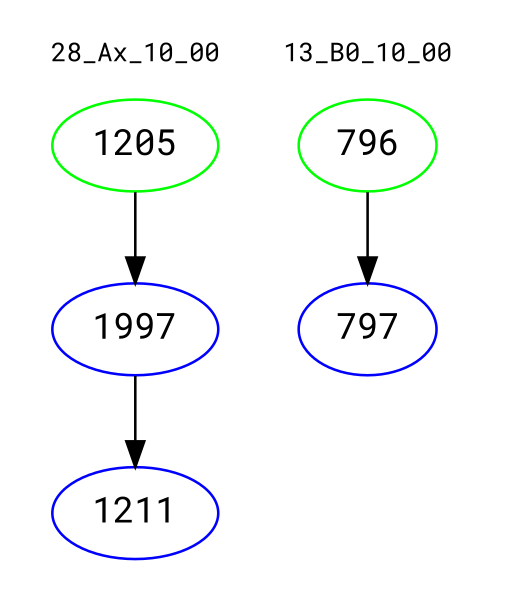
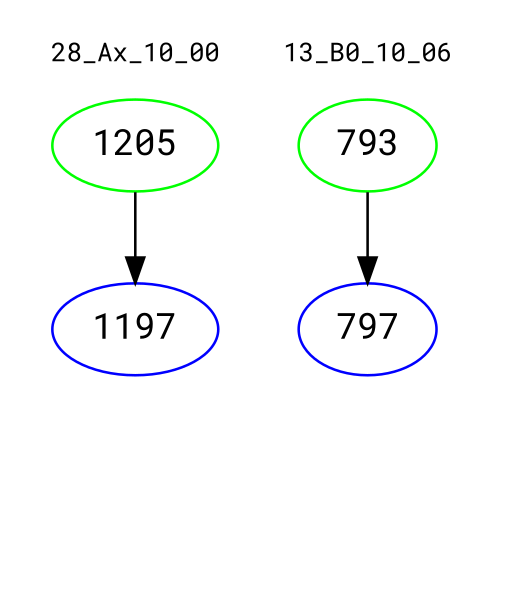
cluster "13_B0_10_00": label "13_B0_10_00" -> "13_B0_10_06"
node "796": label "796" -> "793"
node "1997": label "1997" -> "1197"
node "1211": removed
